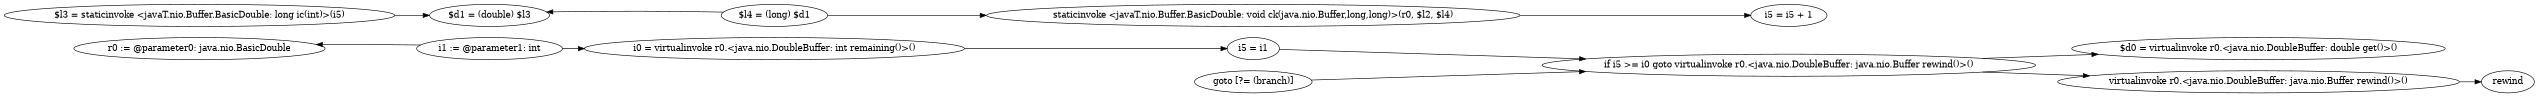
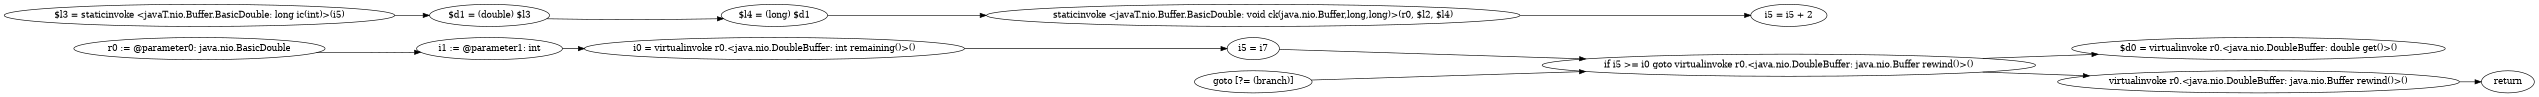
edge "$l4 = (long) $d1" -> "$d1 = (double) $l3": reversed
node "i5 = i5 + 1": label "i5 = i5 + 1" -> "i5 = i5 + 2"
edge "i1 := @parameter1: int" -> "r0 := @parameter0: java.nio.BasicDouble": reversed
node "i5 = i1": label "i5 = i1" -> "i5 = i7"
node "rewind": label "rewind" -> "return"
